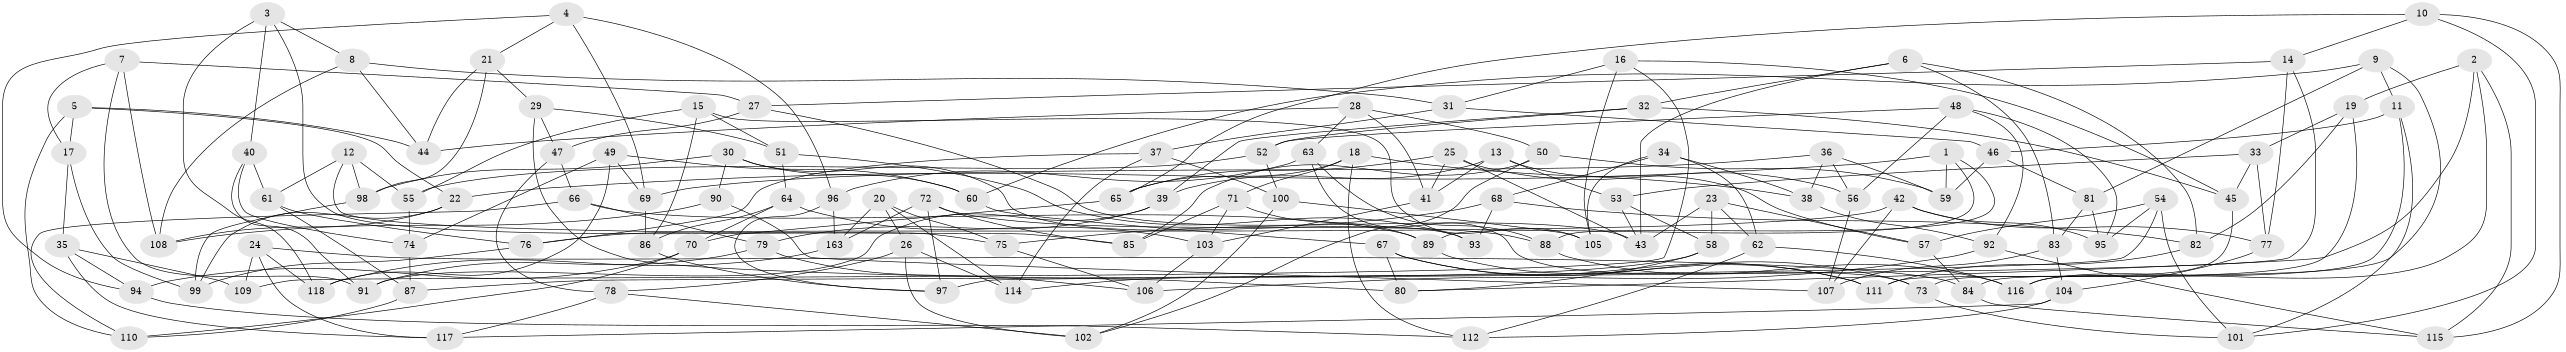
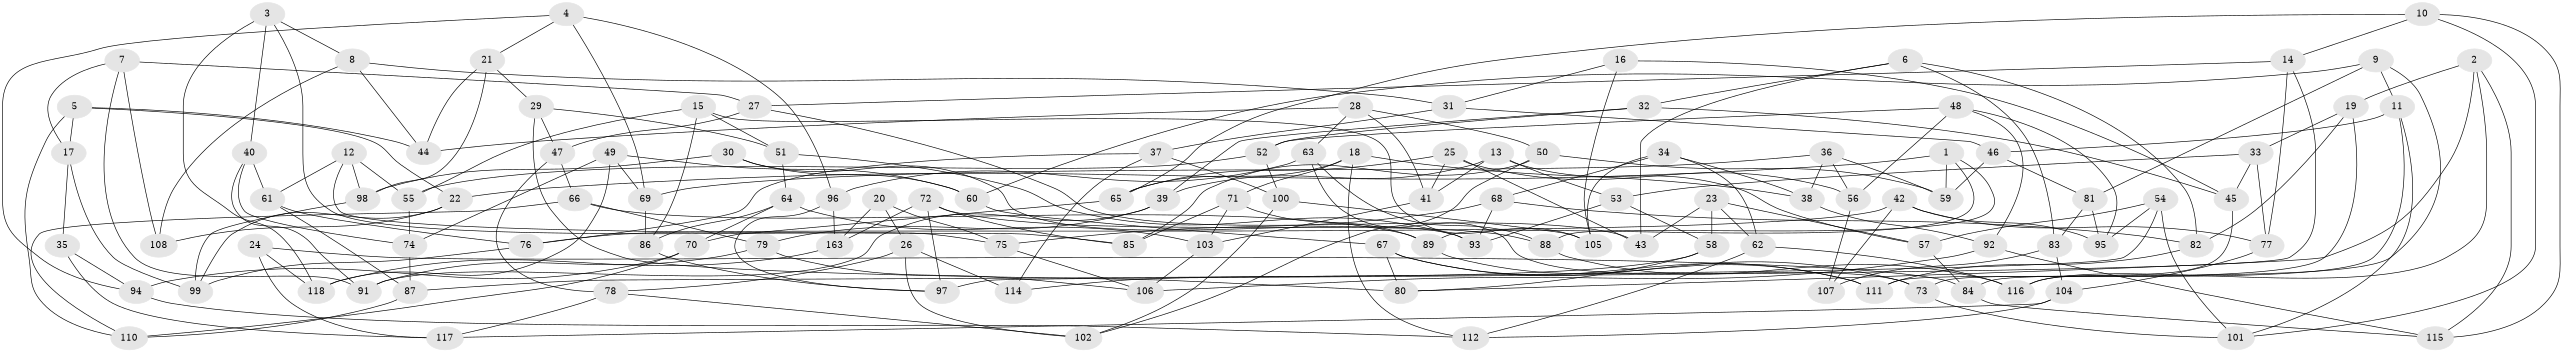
node "90": removed
edge "53" -- "43": now "53" -- "93"
edge "20" -- "114": removed
node "109": removed
